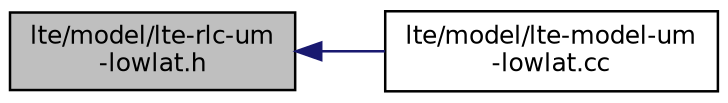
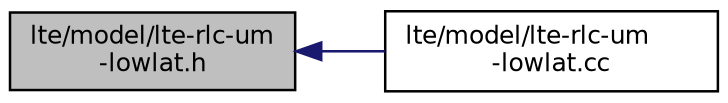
node "lte/model/lte-model-um -lowlat.cc": label "lte/model/lte-model-um -lowlat.cc" -> "lte/model/lte-rlc-um -lowlat.cc"
